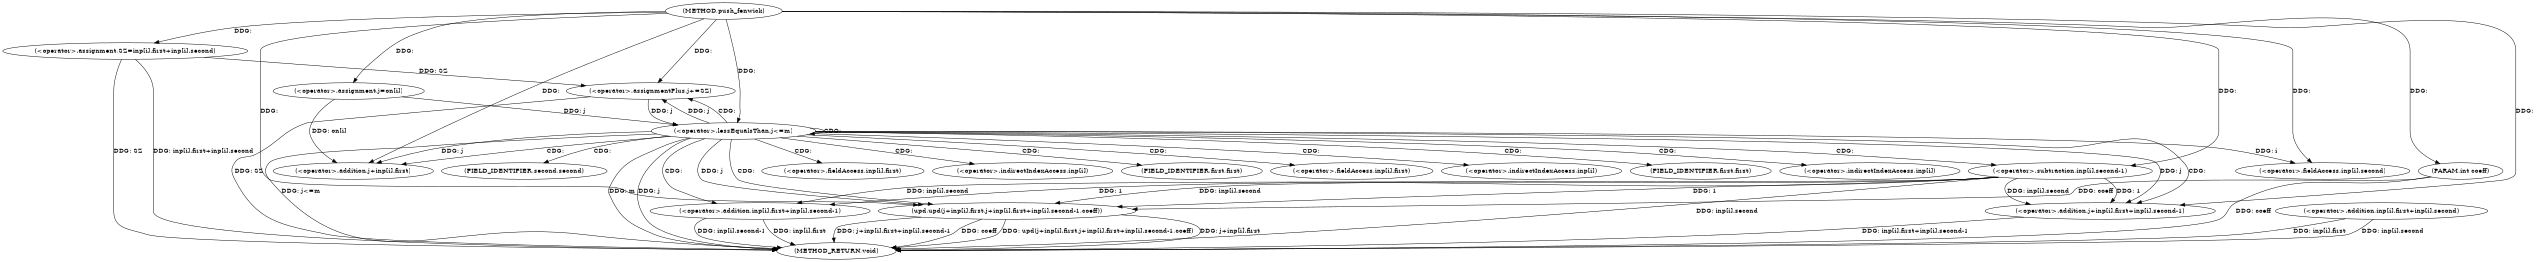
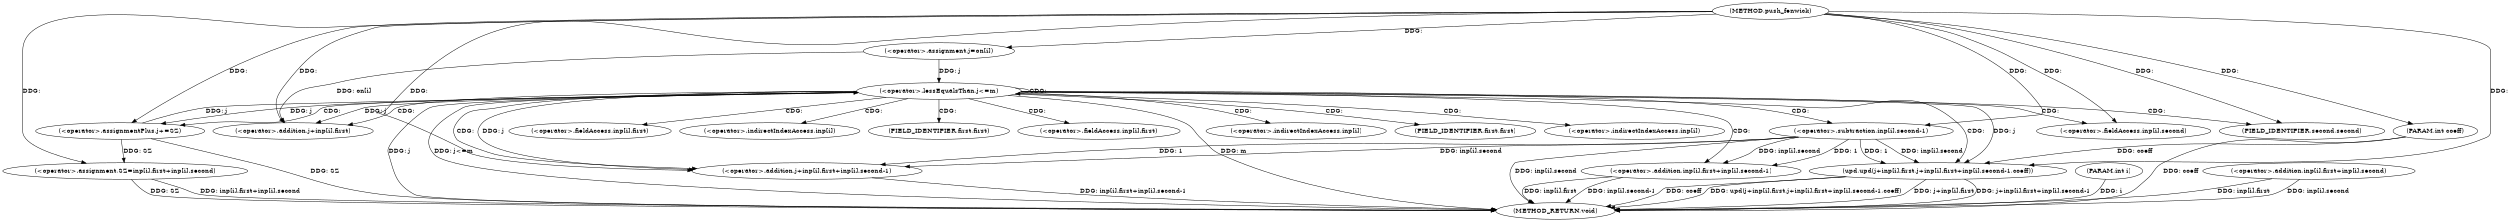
edge "(METHOD,push_fenwick)" -> "(<operator>.lessEqualsThan,j<=m)": now "(METHOD,push_fenwick)" -> "(FIELD_IDENTIFIER,second,second)"
edge "(<operator>.assignment,SZ=inp[i].first+inp[i].second)" -> "(<operator>.assignmentPlus,j+=SZ)": reversed
edge "(<operator>.lessEqualsThan,j<=m)" -> "(<operator>.fieldAccess,inp[i].second)": label "DDG: i" -> "CDG: "
node "(PARAM,int i)": added
